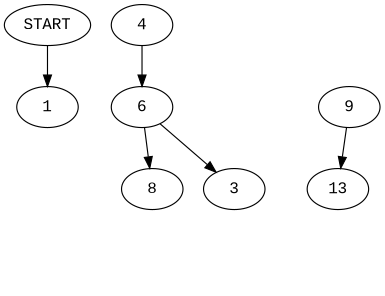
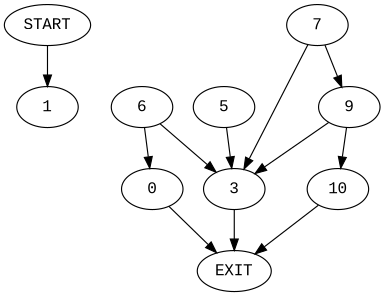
node "4": removed
node "7": added
node "5": added
edge "9" -> "3": added
node "8": label "8" -> "0"
node "13": label "13" -> "10"
node "EXIT": added
